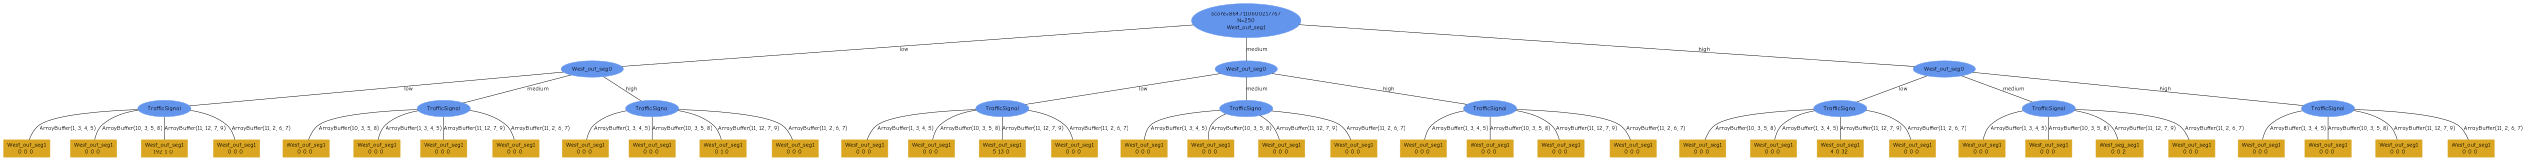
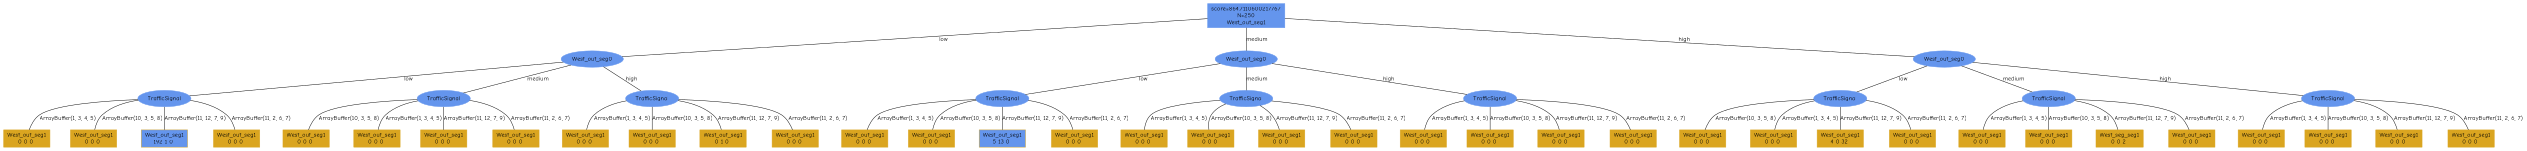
node "score=864.7110600217767 N=250 West_out_seg1": shape ellipse -> box
node "West_out_seg1 192 1 0": fillcolor goldenrod -> cornflowerblue
node "West_out_seg1 5 13 0": fillcolor goldenrod -> cornflowerblue
